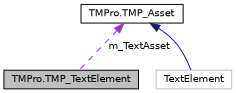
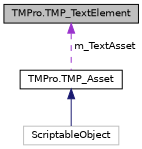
edge "TMPro.TMP_TextElement" -> "TMPro.TMP_Asset": reversed
node "TextElement": label "TextElement" -> "ScriptableObject"
